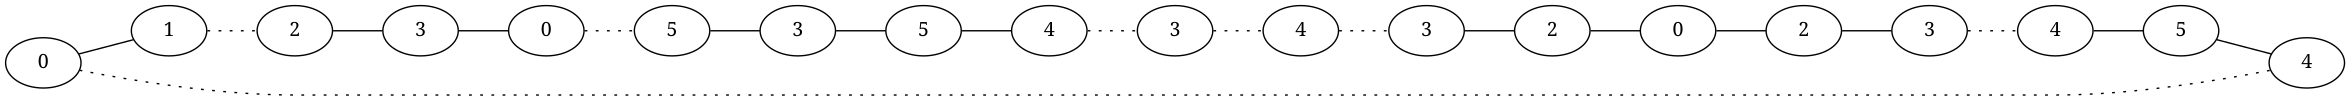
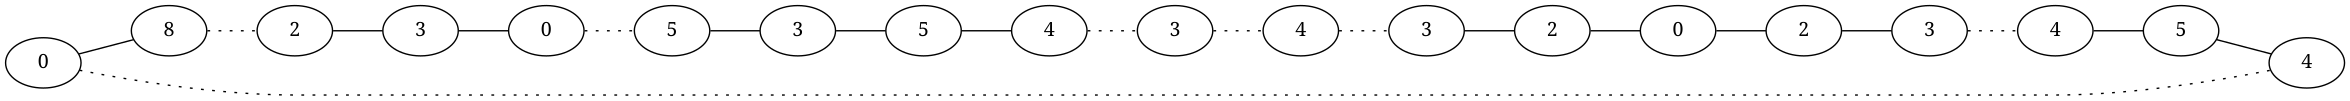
node "1": label "1" -> "8"
